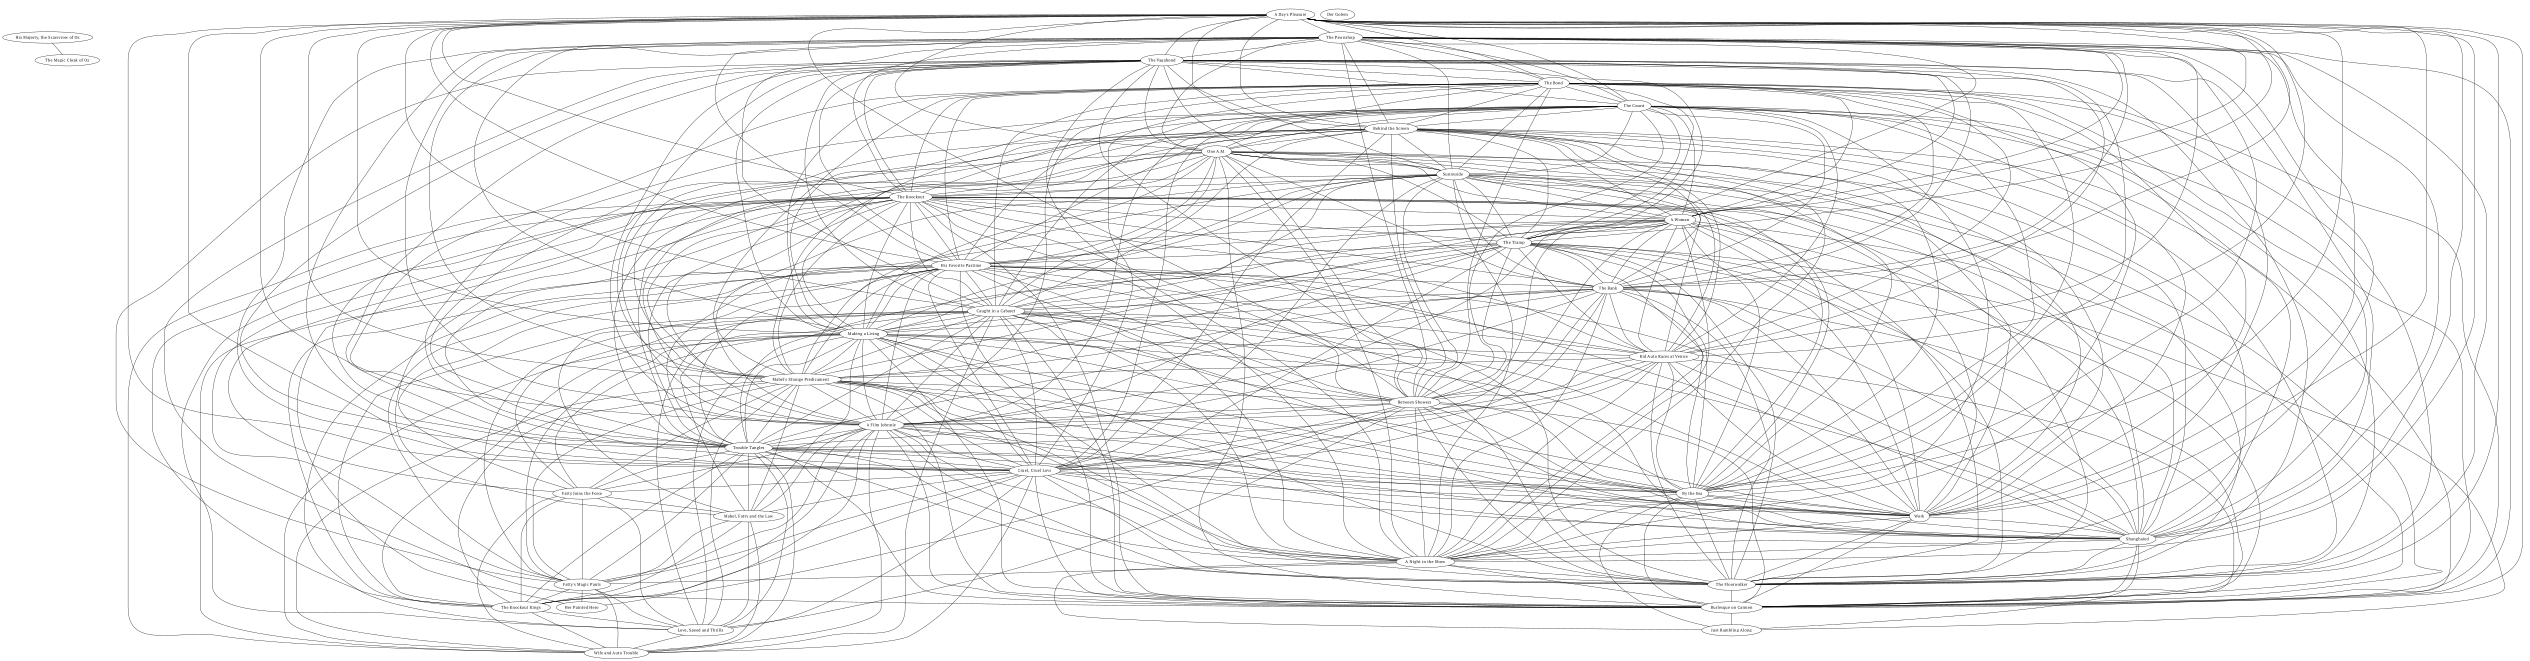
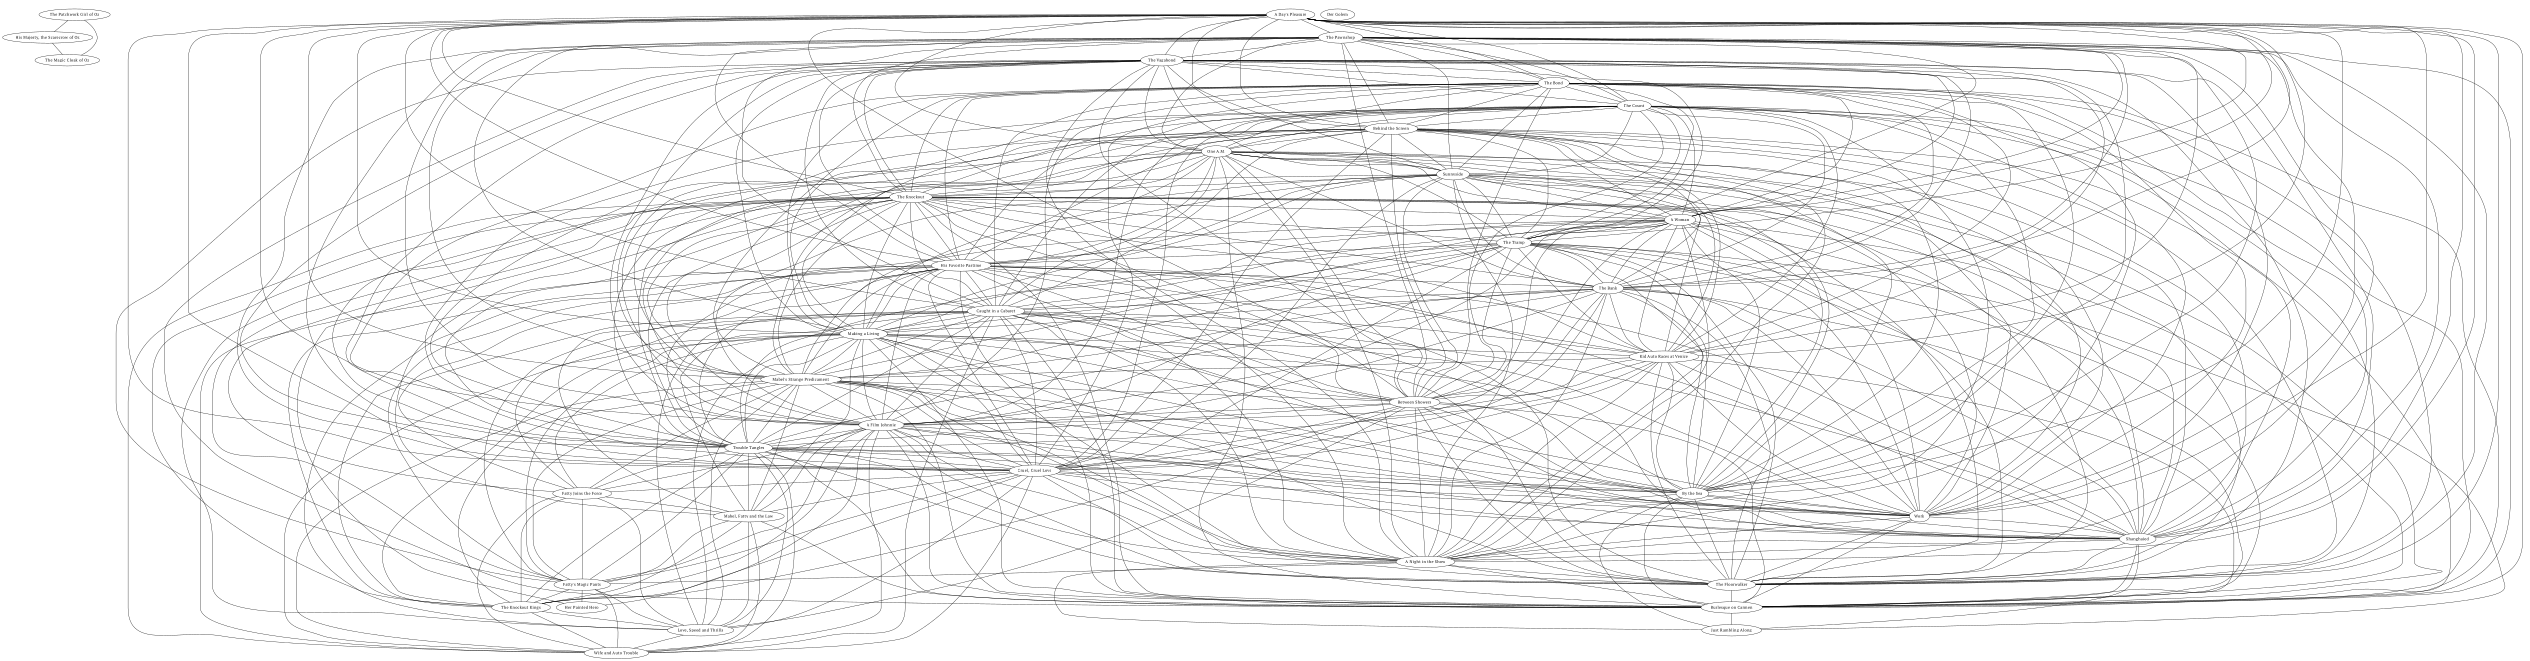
node "The Patchwork Girl of Oz": added
edge "Sunnyside" -- "Caught in a Cabaret": removed
edge "Cruel, Cruel Love" -- "Burlesque on Carmen": now "Mabel, Fatty and the Law" -- "Burlesque on Carmen"
